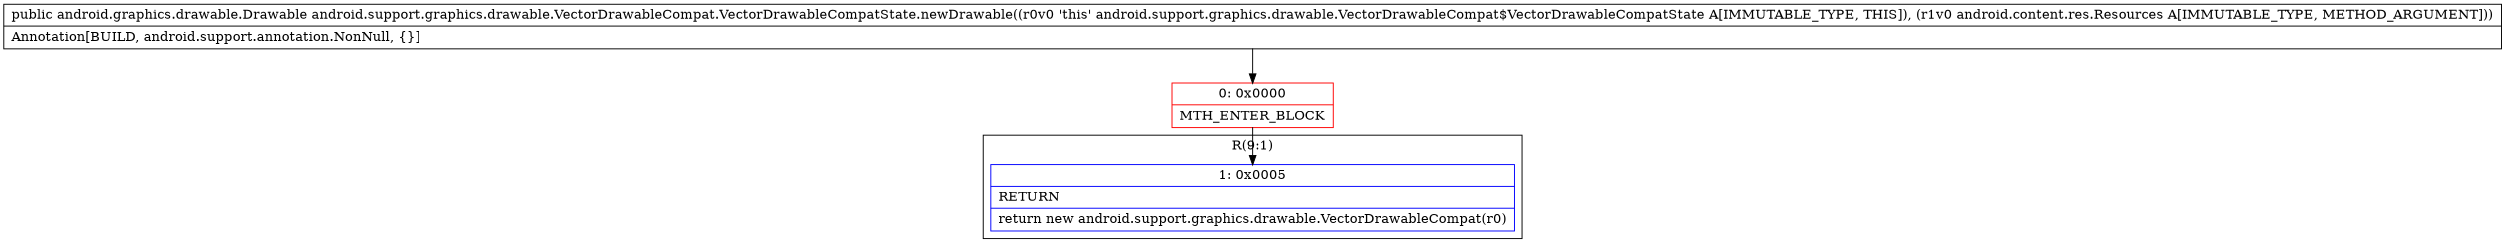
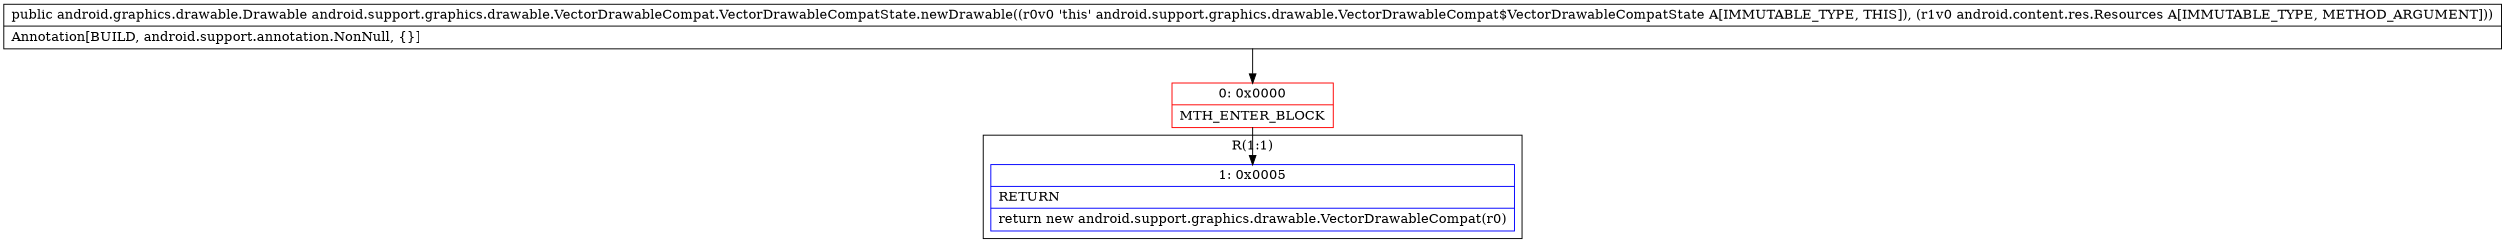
cluster "R(9:1)": label "R(9:1)" -> "R(1:1)"
